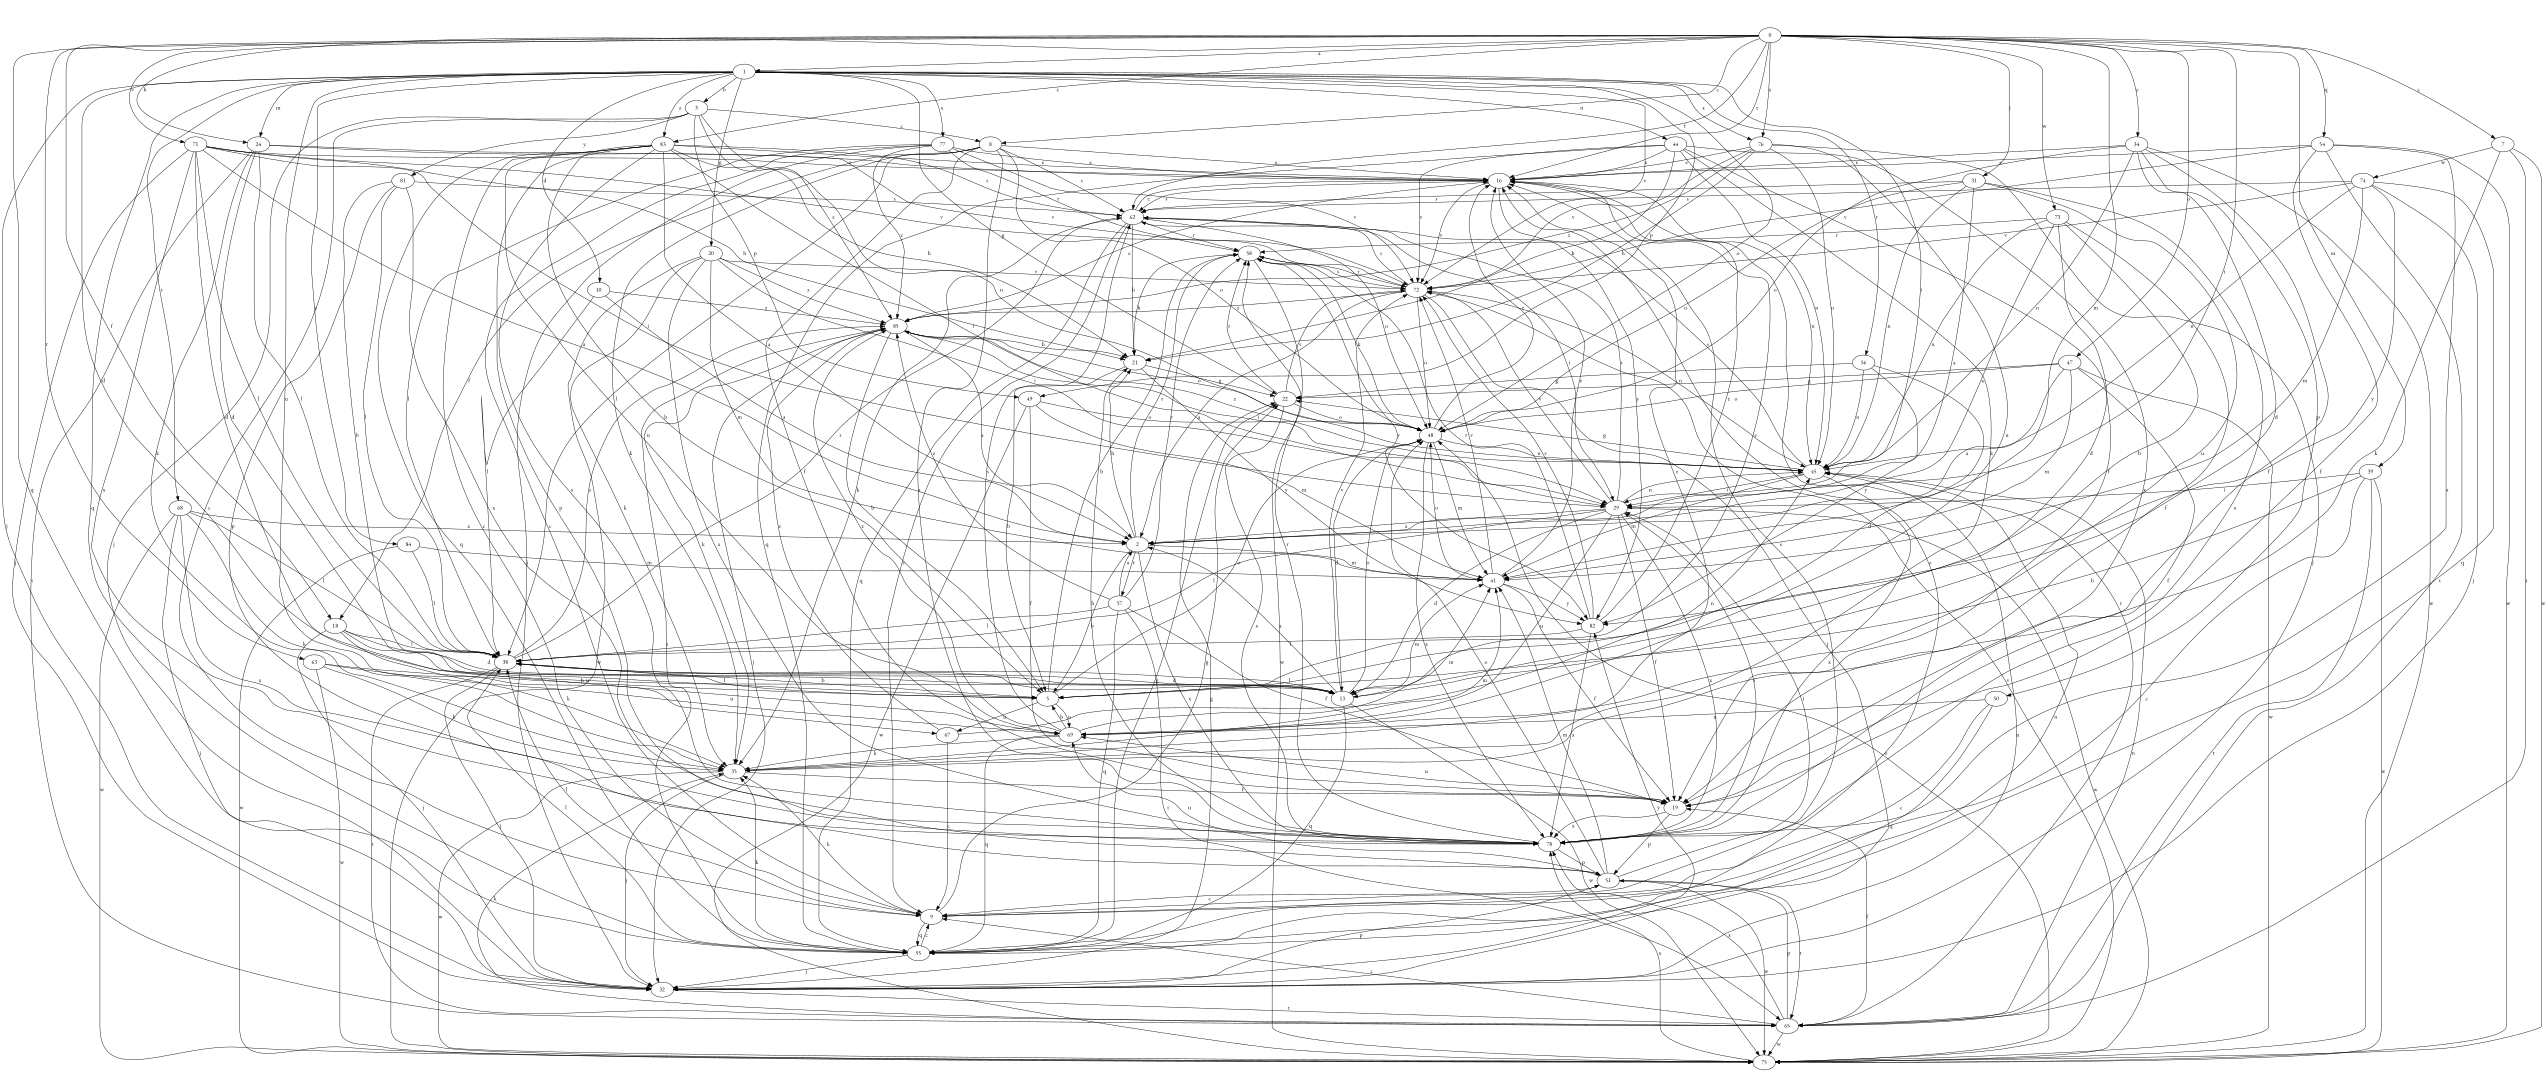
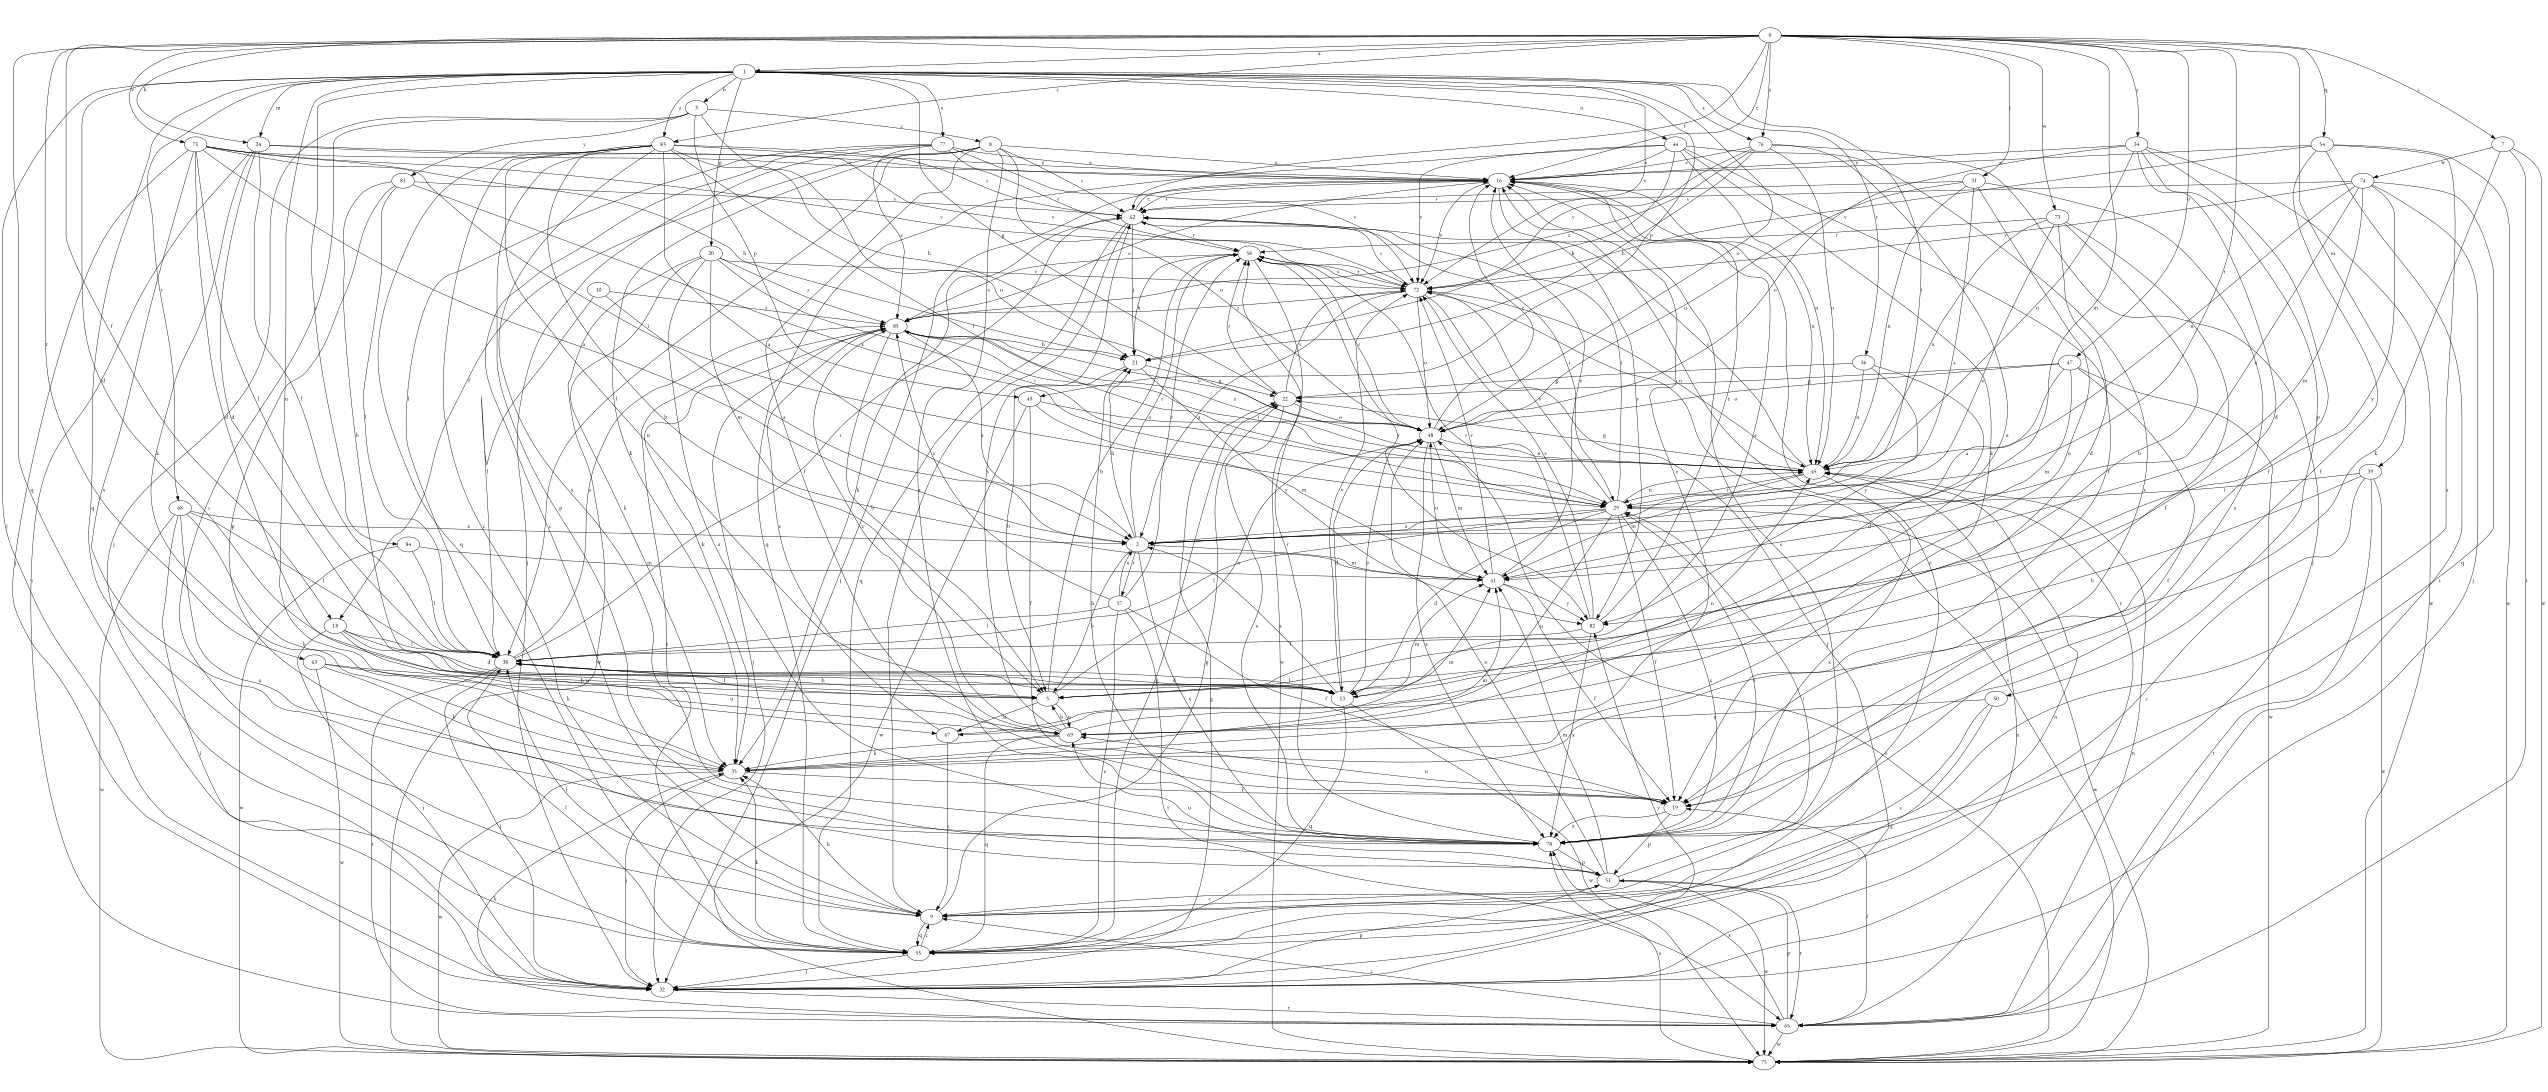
edge "0" -> "8": removed, label "c"
edge "1" -> "10": removed, label "d"
edge "3" -> "85": now "58" -> "85"
edge "62" -> "48": removed, label "o"
edge "62" -> "21": label "h" -> "j"
edge "48" -> "58": label "k" -> "r"
edge "16" -> "32": added, label "j"
edge "74" -> "2": added, label "a"
edge "31" -> "69": now "31" -> "67"
edge "57" -> "55": label "q" -> "e"
edge "81" -> "78": now "81" -> "29"
